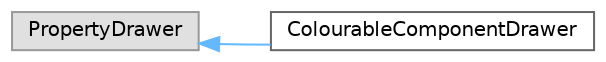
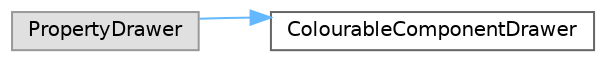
edge "ColourableComponentDrawer" -> "PropertyDrawer": reversed
